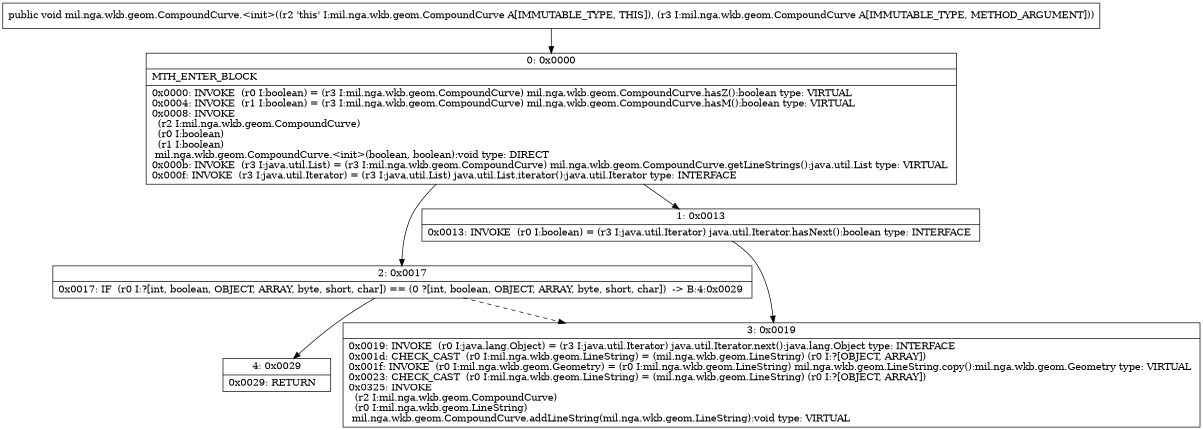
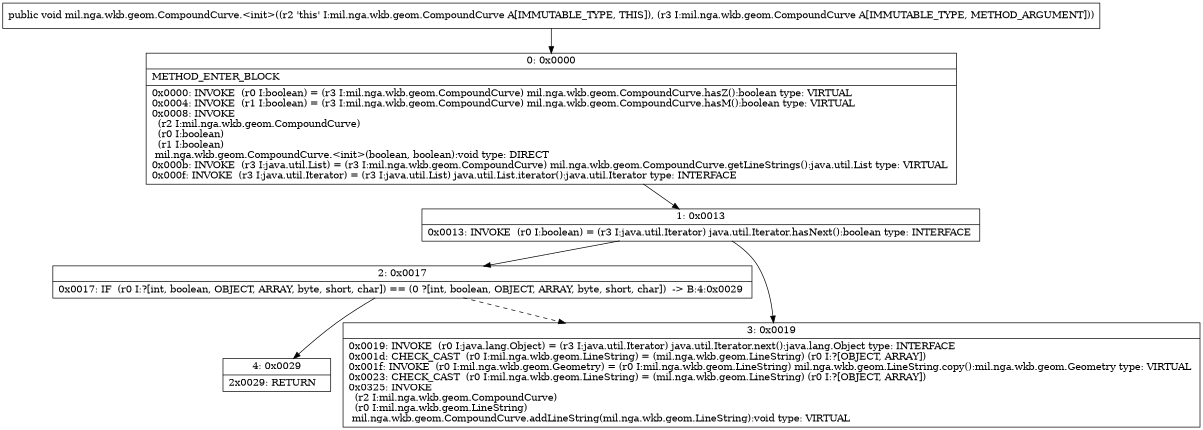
node "0: 0x0000": text "MTH_ENTER_BLOCK" -> "METHOD_ENTER_BLOCK"
edge "0: 0x0000" -> "2: 0x0017": now "1: 0x0013" -> "2: 0x0017"
node "4: 0x0029": text "0x0029: RETURN" -> "2x0029: RETURN"
